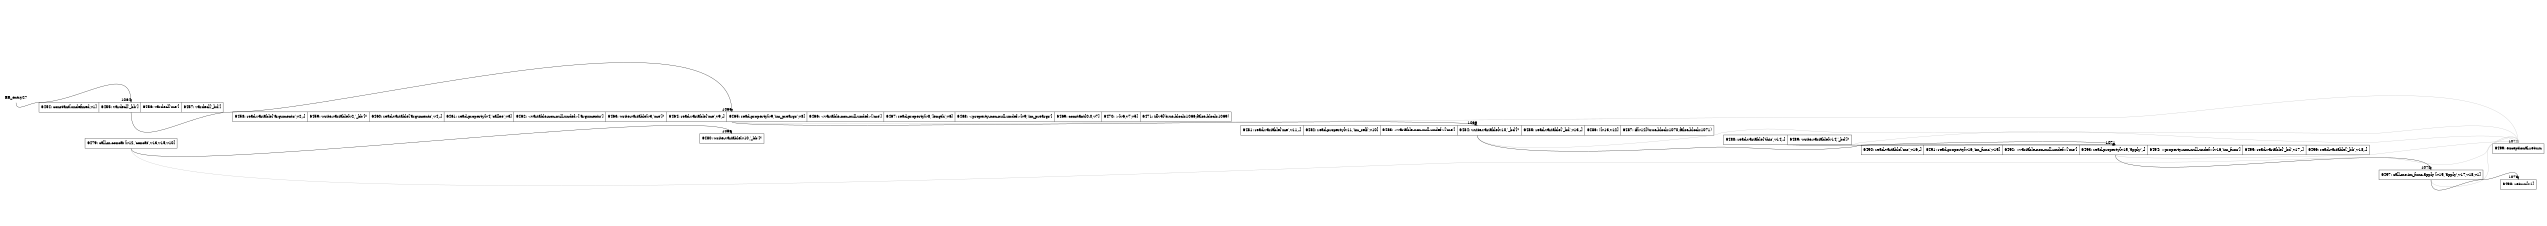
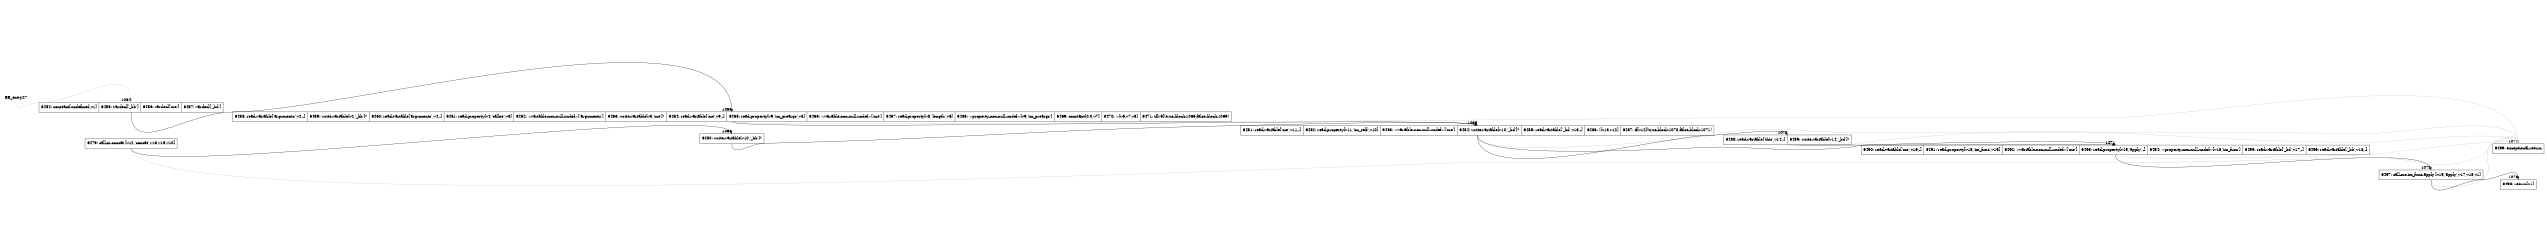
edge "BB_entry27" -> "6454: constant[undefined,v1]": color black -> gray
edge "6480: write-variable[v10,'_bb']*" -> "6481: read-variable['me',v11,-]": added
edge "6481: read-variable['me',v11,-]" -> "6488: read-variable['this',v14,-]": added
